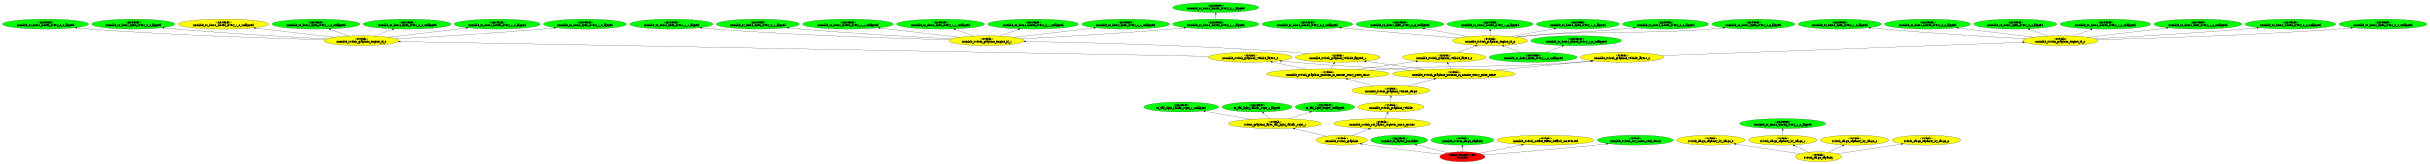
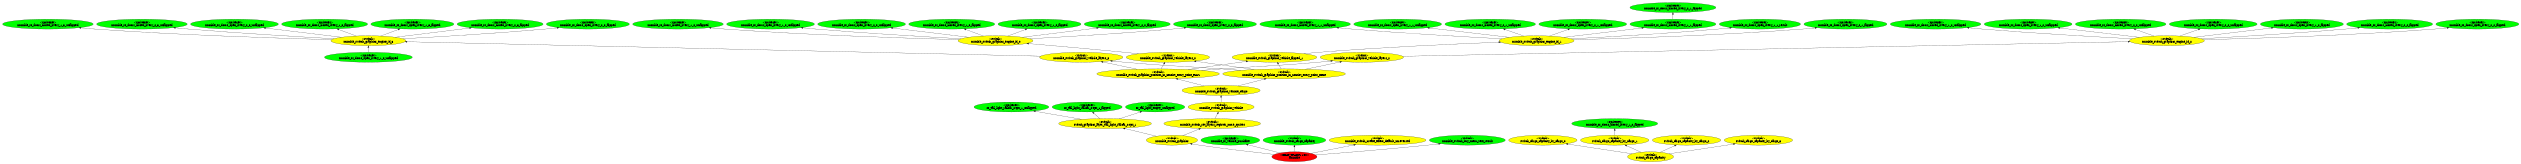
node "<spriteset> mumble_ss_doors_closed_livery_1_0_unflipped": fillcolor yellow -> green
node "<spriteset> mumble_ss_doors_open_livery_1_1_flipped": label "<spriteset> mumble_ss_doors_open_livery_1_1_flipped" -> "<spriteset> mumble_ss_doors_open_livery_1_1_result"
edge "<spriteset> mumble_ss_doors_open_livery_1_3_unflipped" -> "<spriteset> mumble_ss_doors_closed_livery_1_3_unflipped": now "<switch> mumble_switch_graphics_engine_id_3" -> "<spriteset> mumble_ss_doors_closed_livery_1_3_unflipped"
node "<spriteset> mumble_ss_layers_purchase": label "<spriteset> mumble_ss_layers_purchase" -> "<spriteset> mumble_ss_vehicle_purchase"
